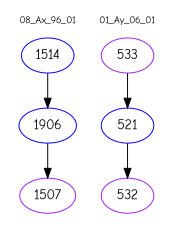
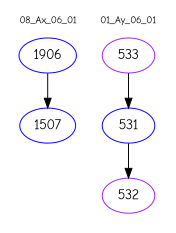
cluster "08_Ax_96_01": label "08_Ax_96_01" -> "08_Ax_06_01"
node "1514": removed
node "521": label "521" -> "531"
node "1507": color purple -> blue
